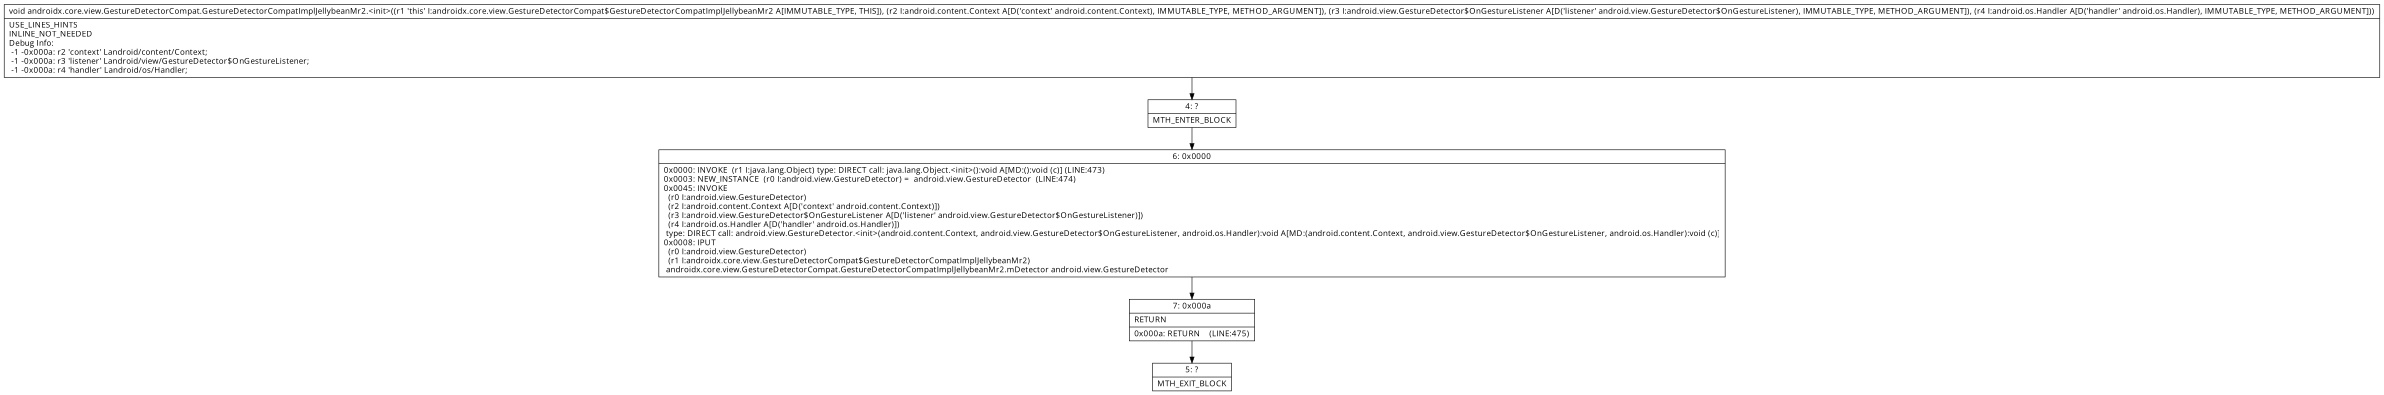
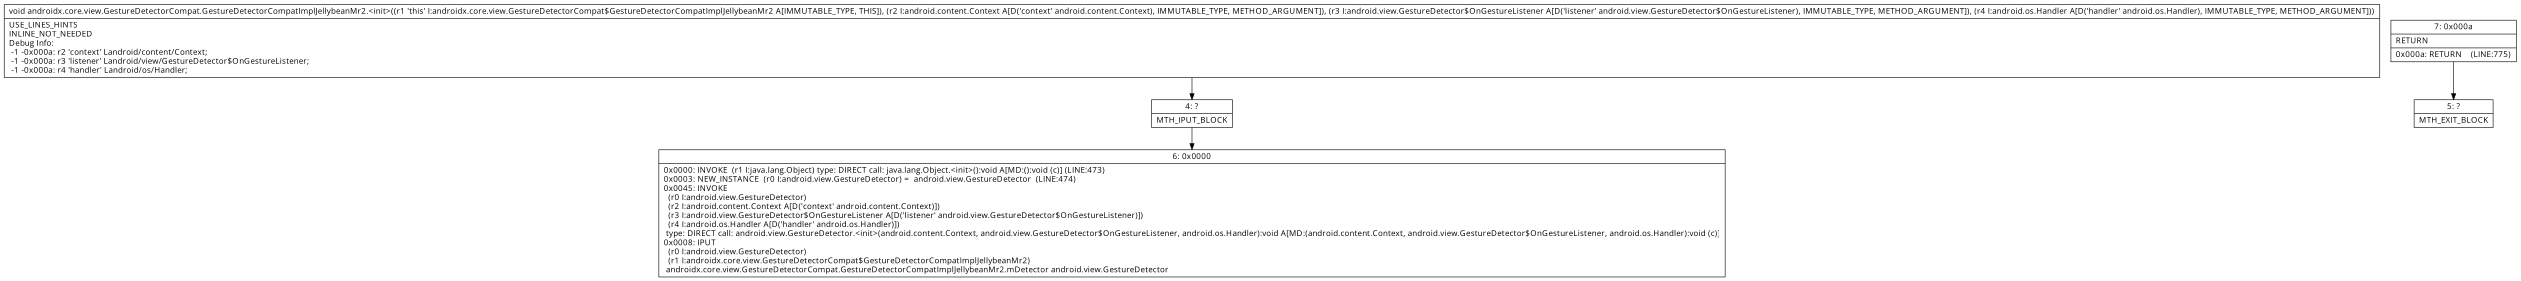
node "4: ?": text "MTH_ENTER_BLOCK" -> "MTH_IPUT_BLOCK"
edge "6: 0x0000" -> "7: 0x000a": removed
node "7: 0x000a": text "0x000a: RETURN    (LINE:475)" -> "0x000a: RETURN    (LINE:775)"
